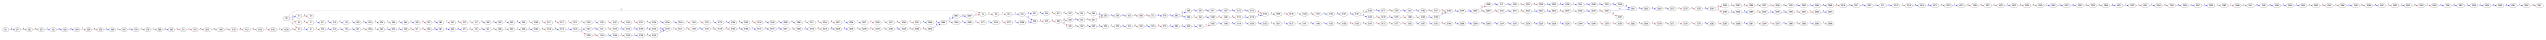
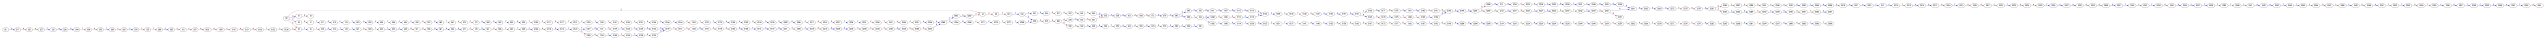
edge "S96" -> "S102": now "S94" -> "S102"
